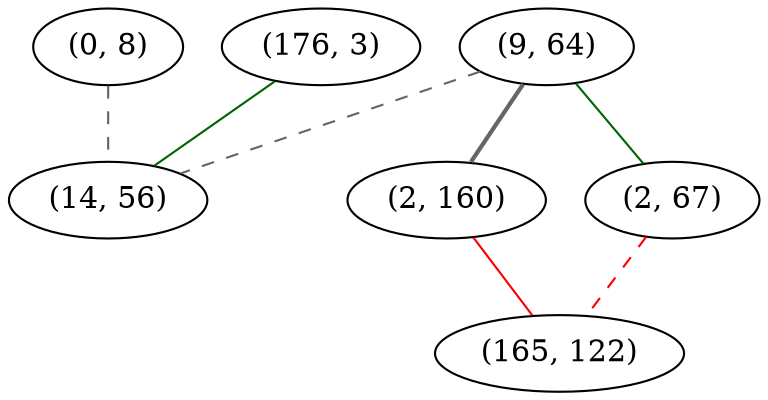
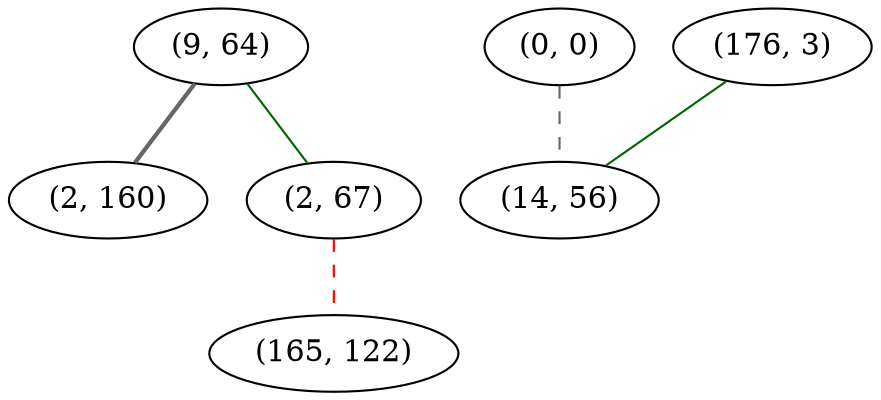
node "(0, 8)": label "(0, 8)" -> "(0, 0)"
edge "(9, 64)" -- "(14, 56)": removed
edge "(2, 160)" -- "(165, 122)": removed
